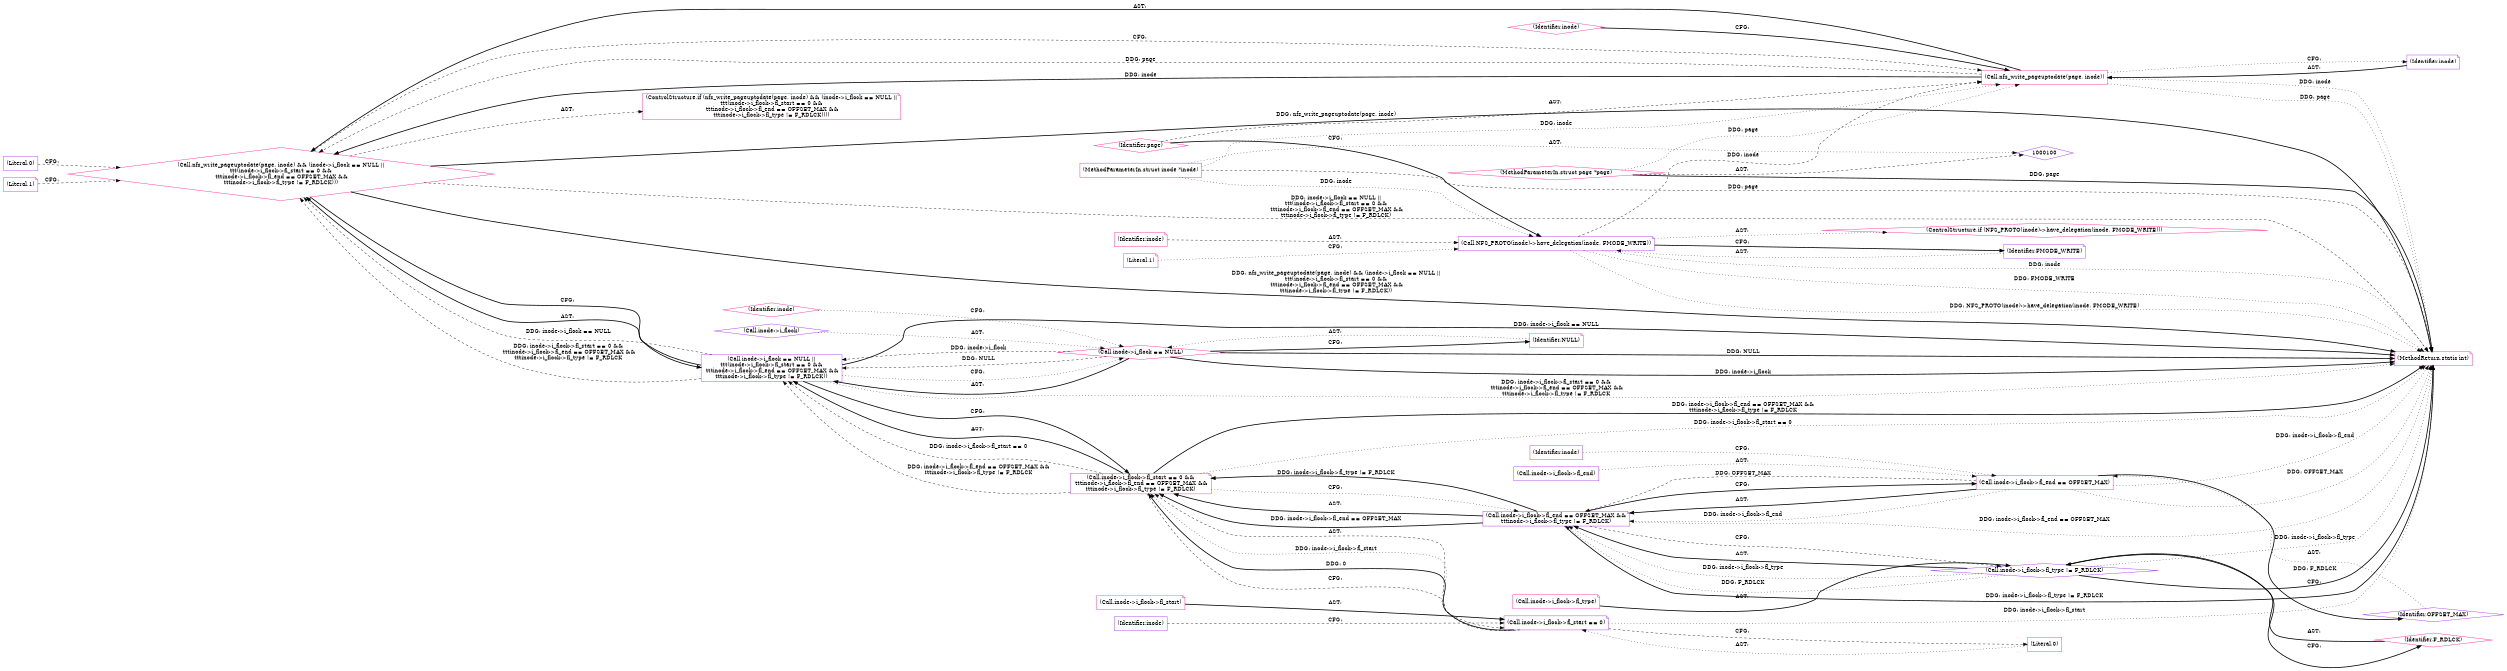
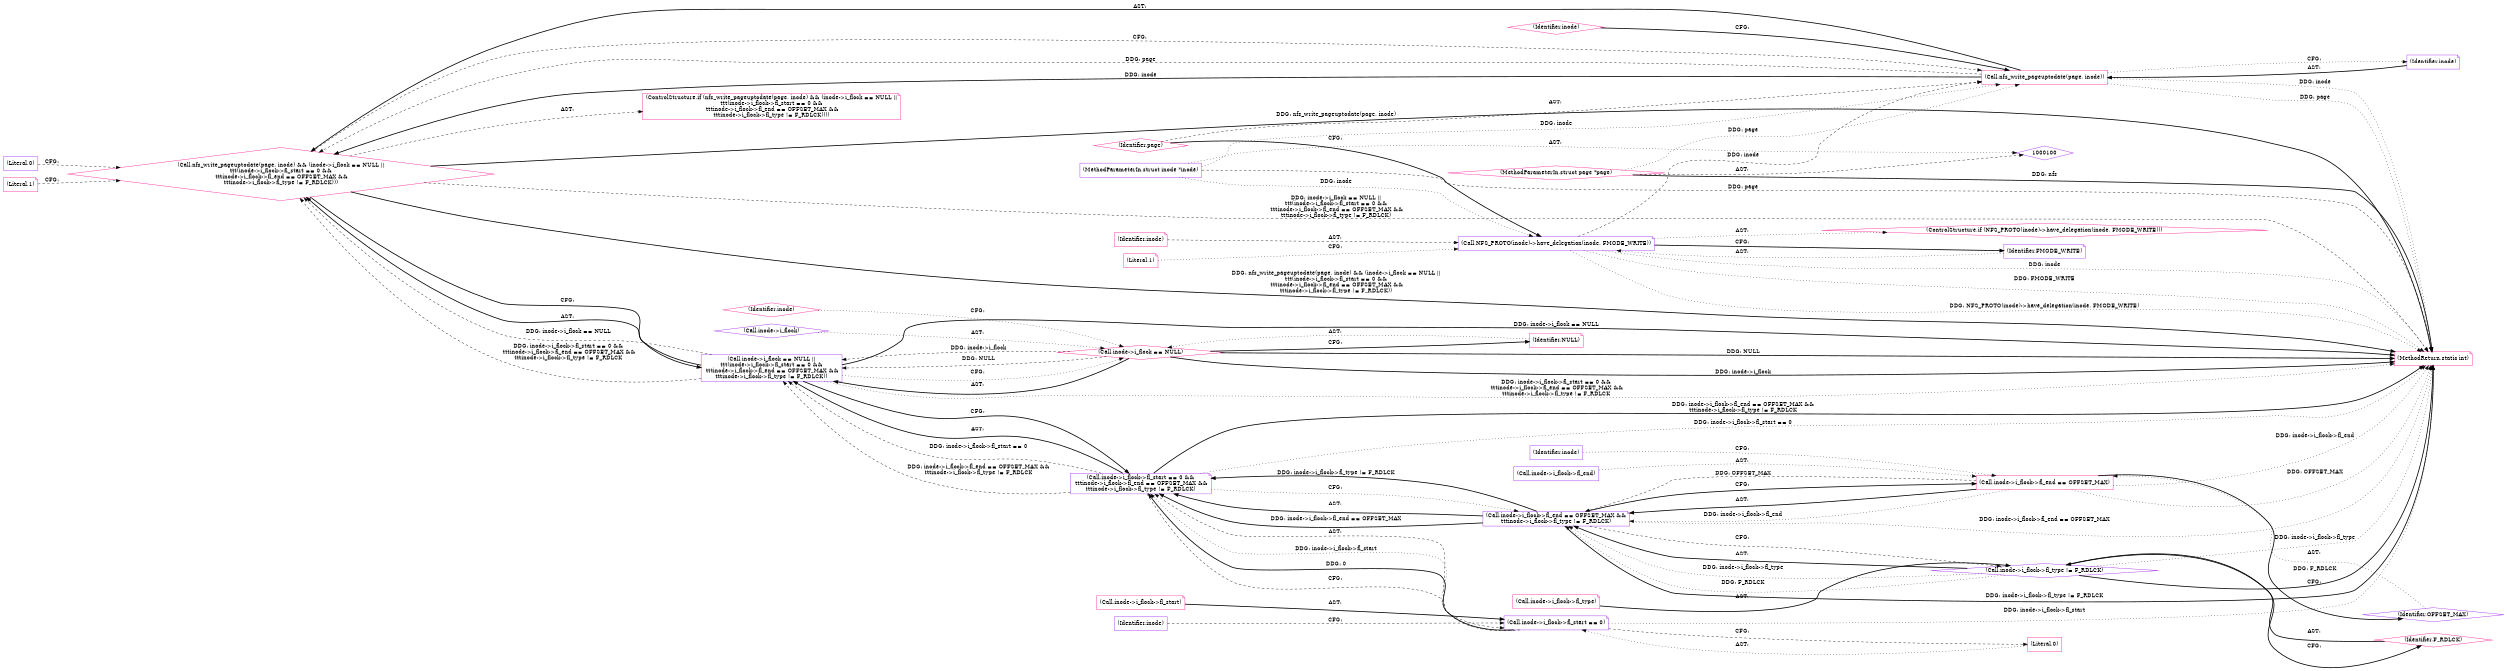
edge "(MethodParameterIn,struct page *page)" -> "(MethodReturn,static int)": label "DDG: page" -> "DDG: nfs"
